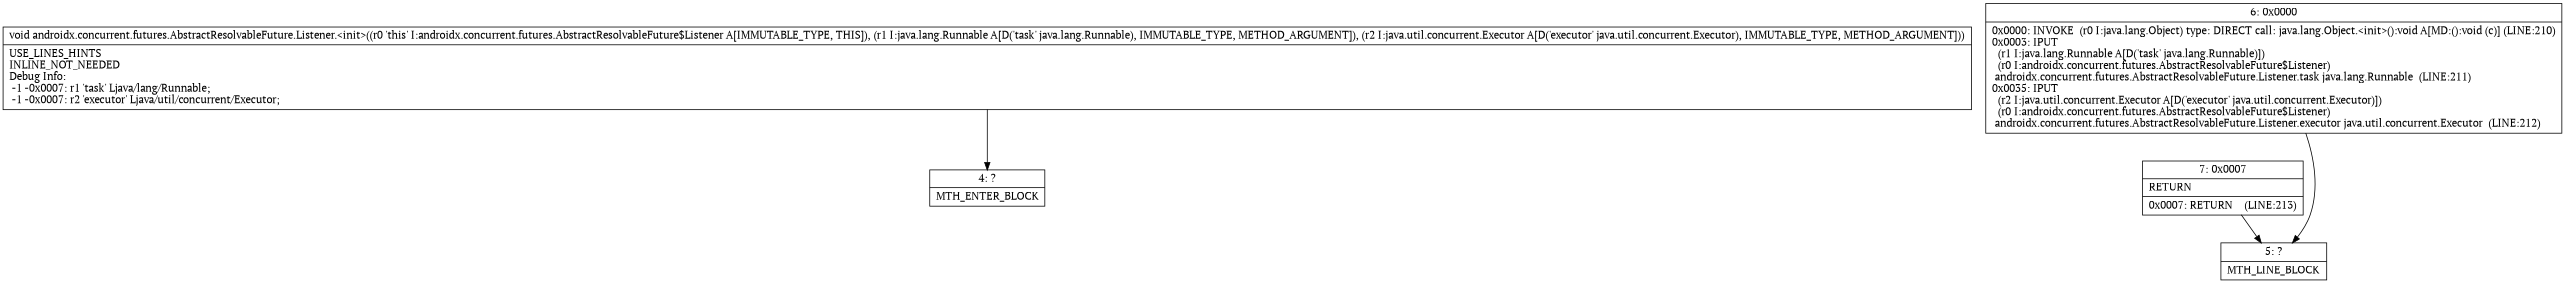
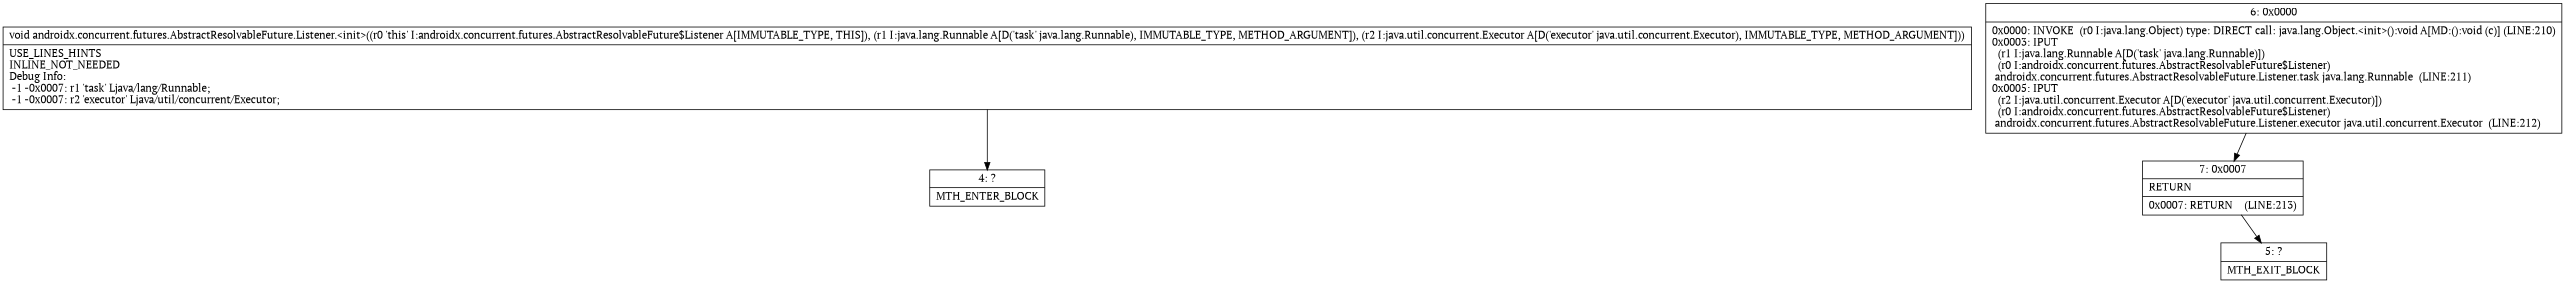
node "6: 0x0000": text "0x0035: IPUT" -> "0x0005: IPUT"
edge "6: 0x0000" -> "5: ?": now "6: 0x0000" -> "7: 0x0007"
node "5: ?": text "MTH_LINE_BLOCK" -> "MTH_EXIT_BLOCK"
